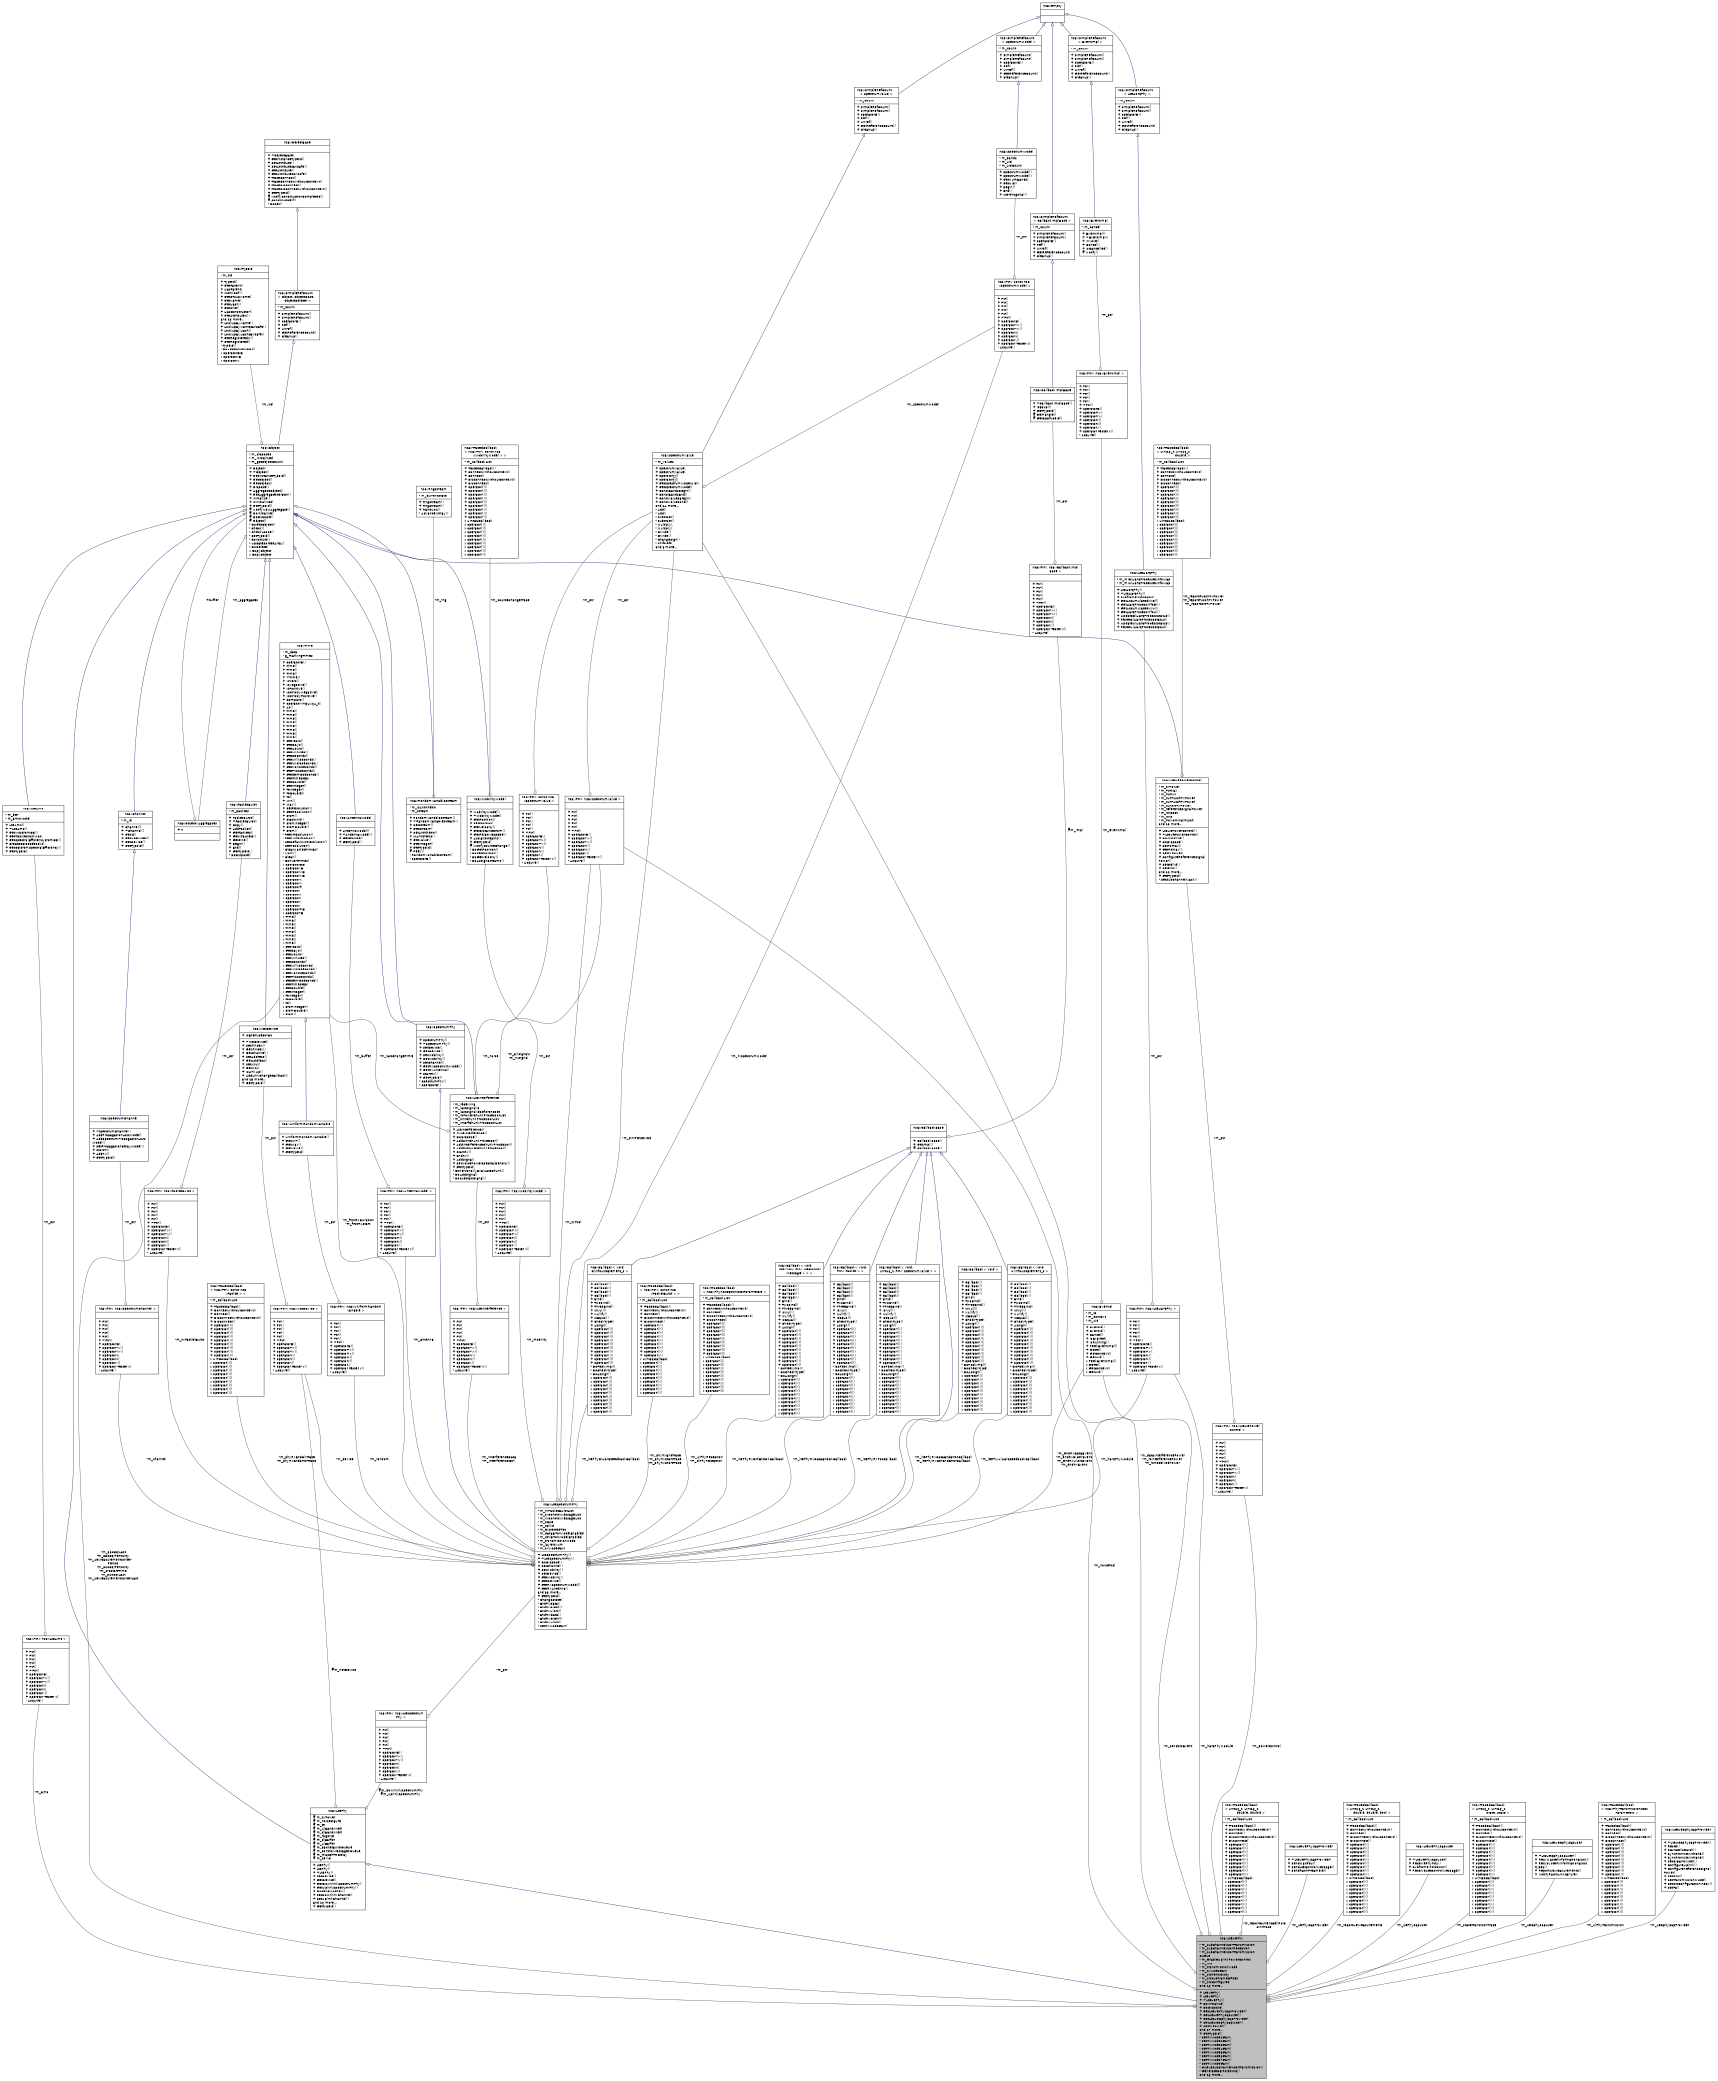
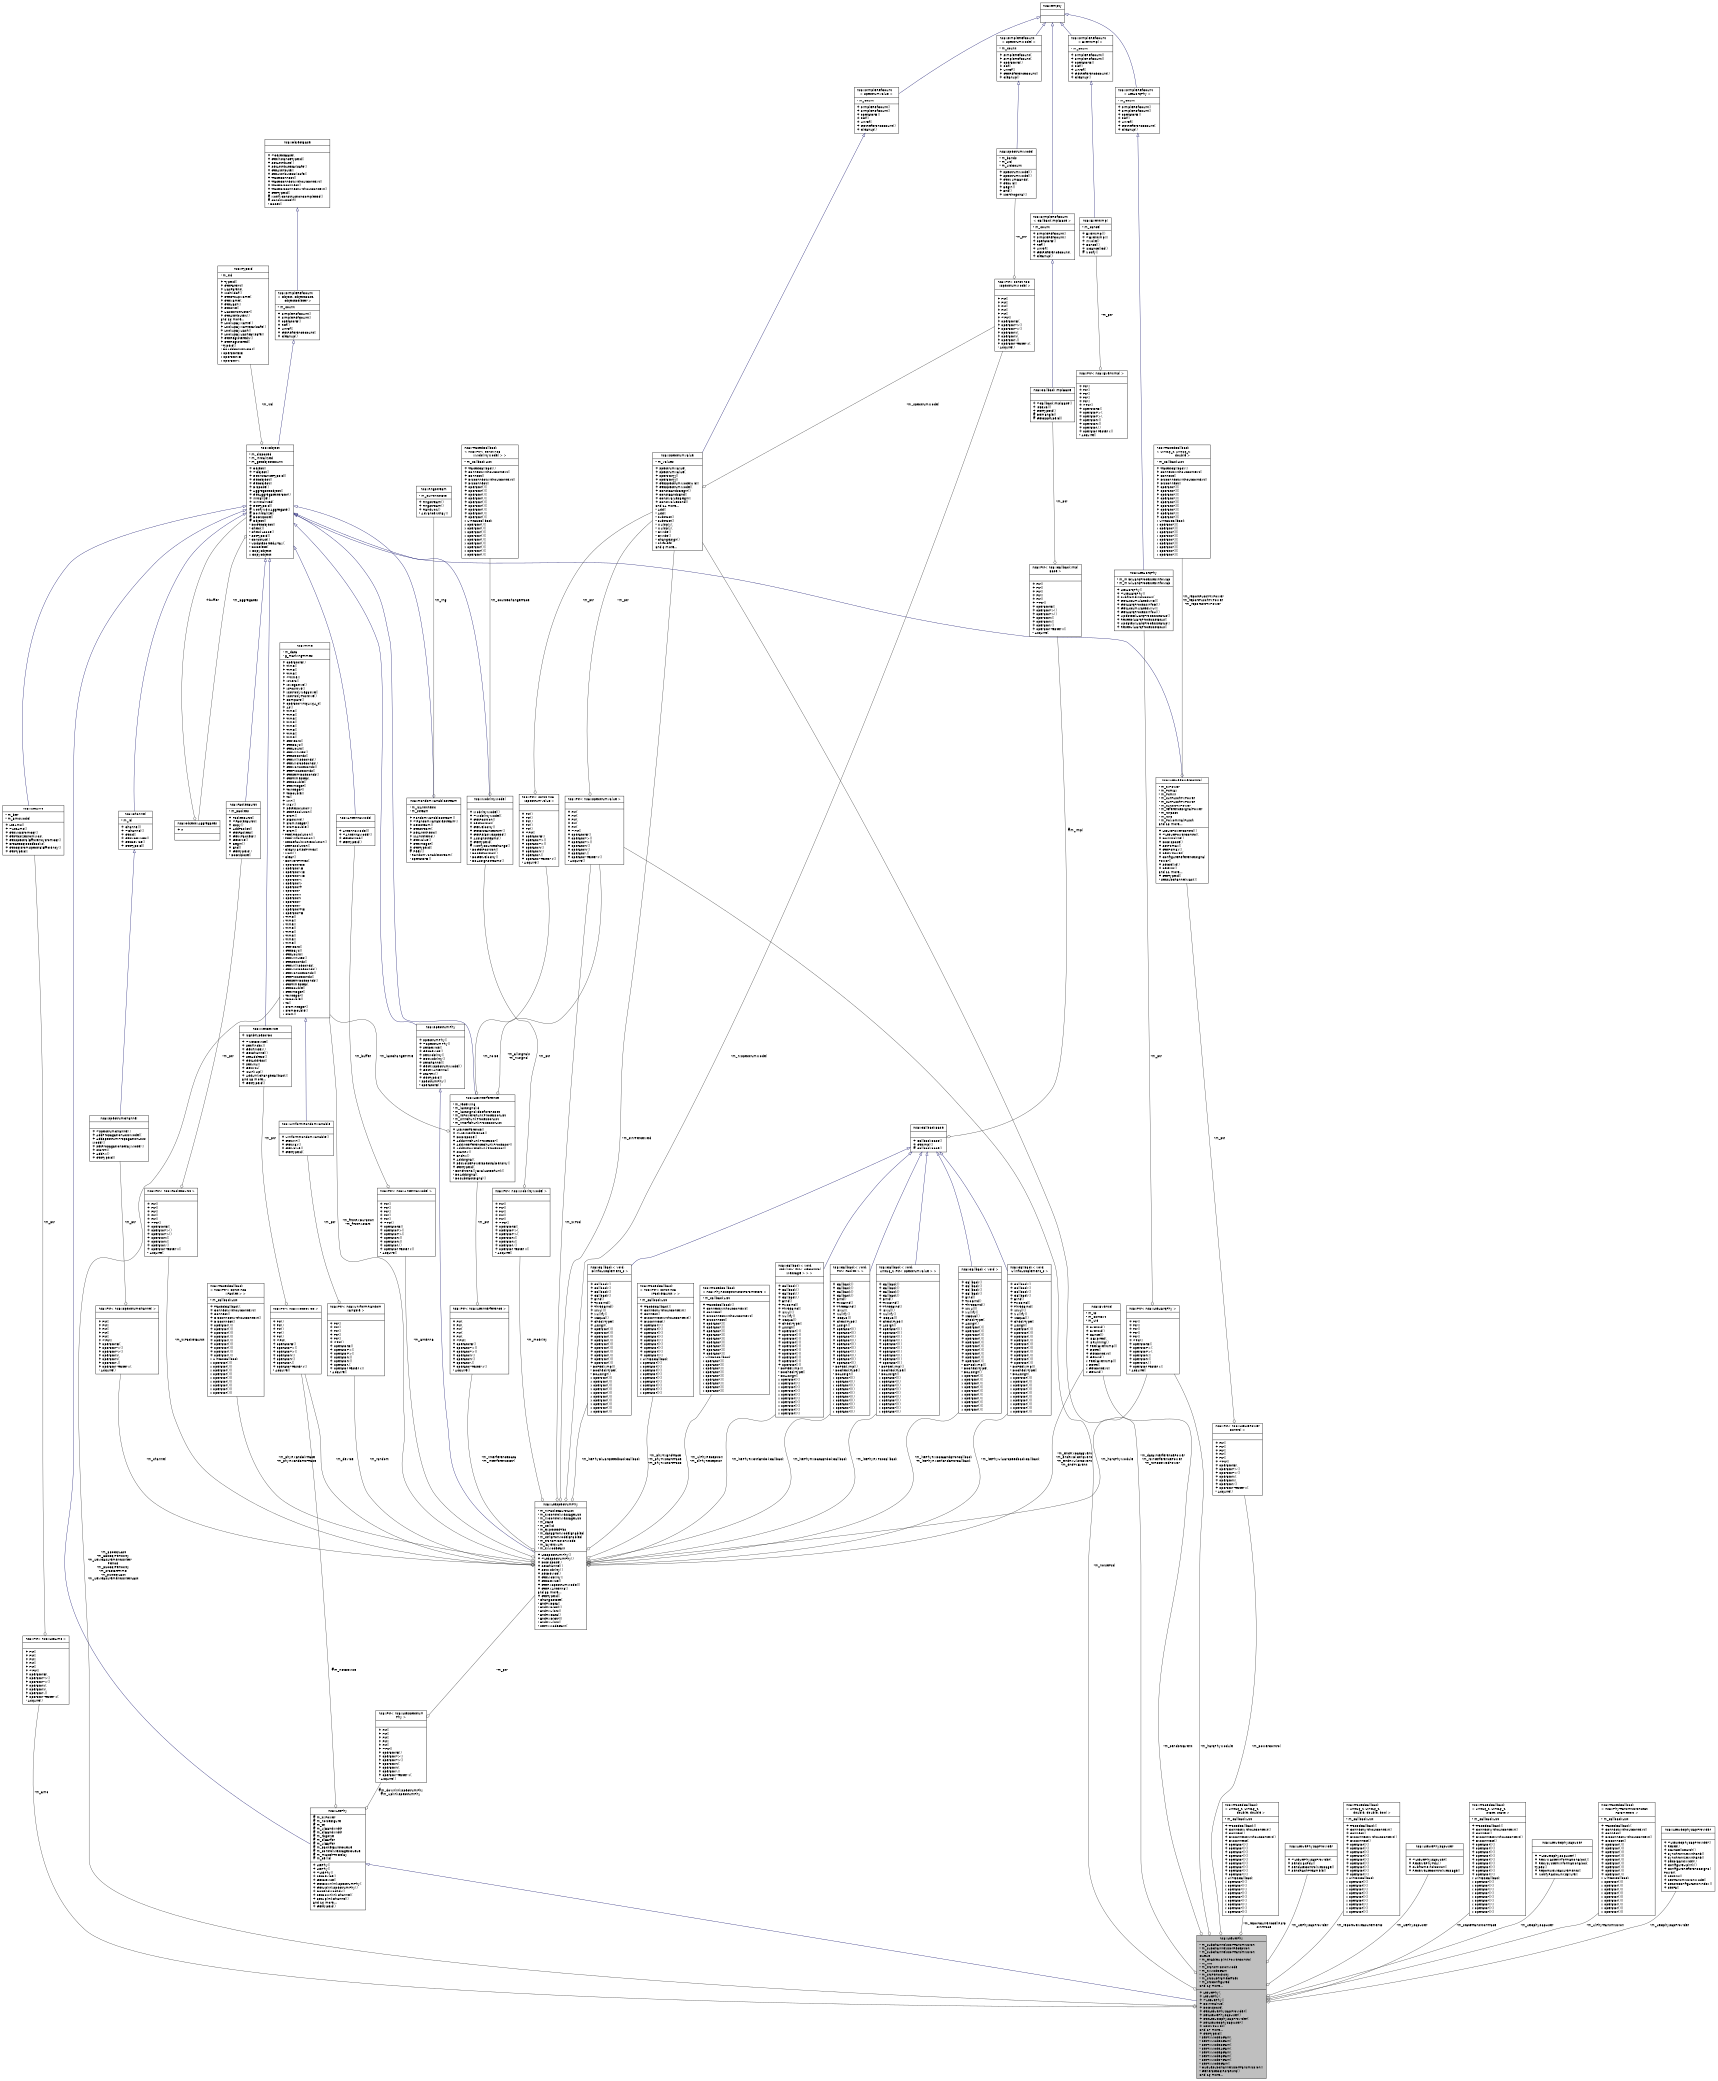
edge "ns3::Ptr< ns3::EventImpl >" -> "ns3::EventId": removed, label "-m_eventImpl"
edge "ns3::LteSpectrumPhy" -> "ns3::CallbackBase": now "ns3::Callback< void >" -> "ns3::CallbackBase"
